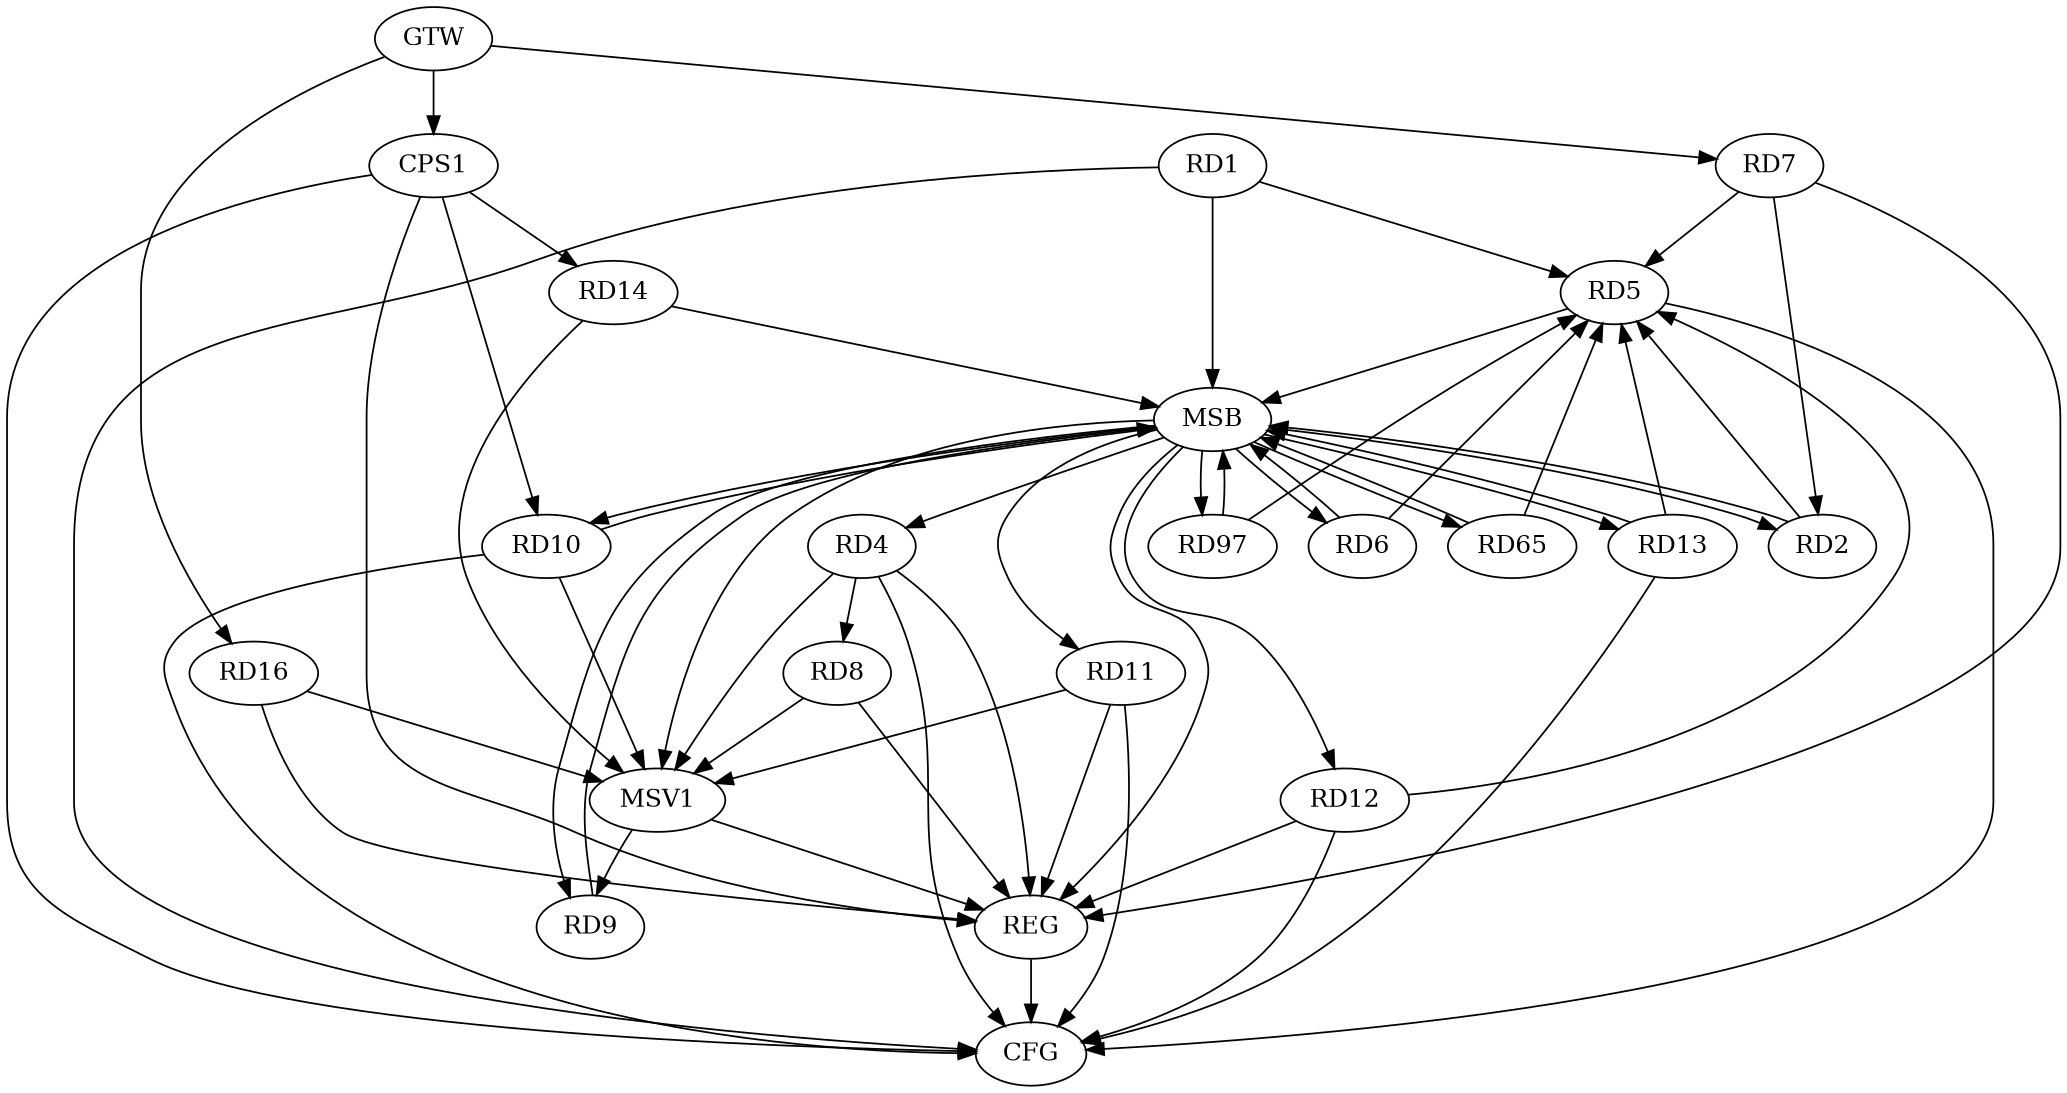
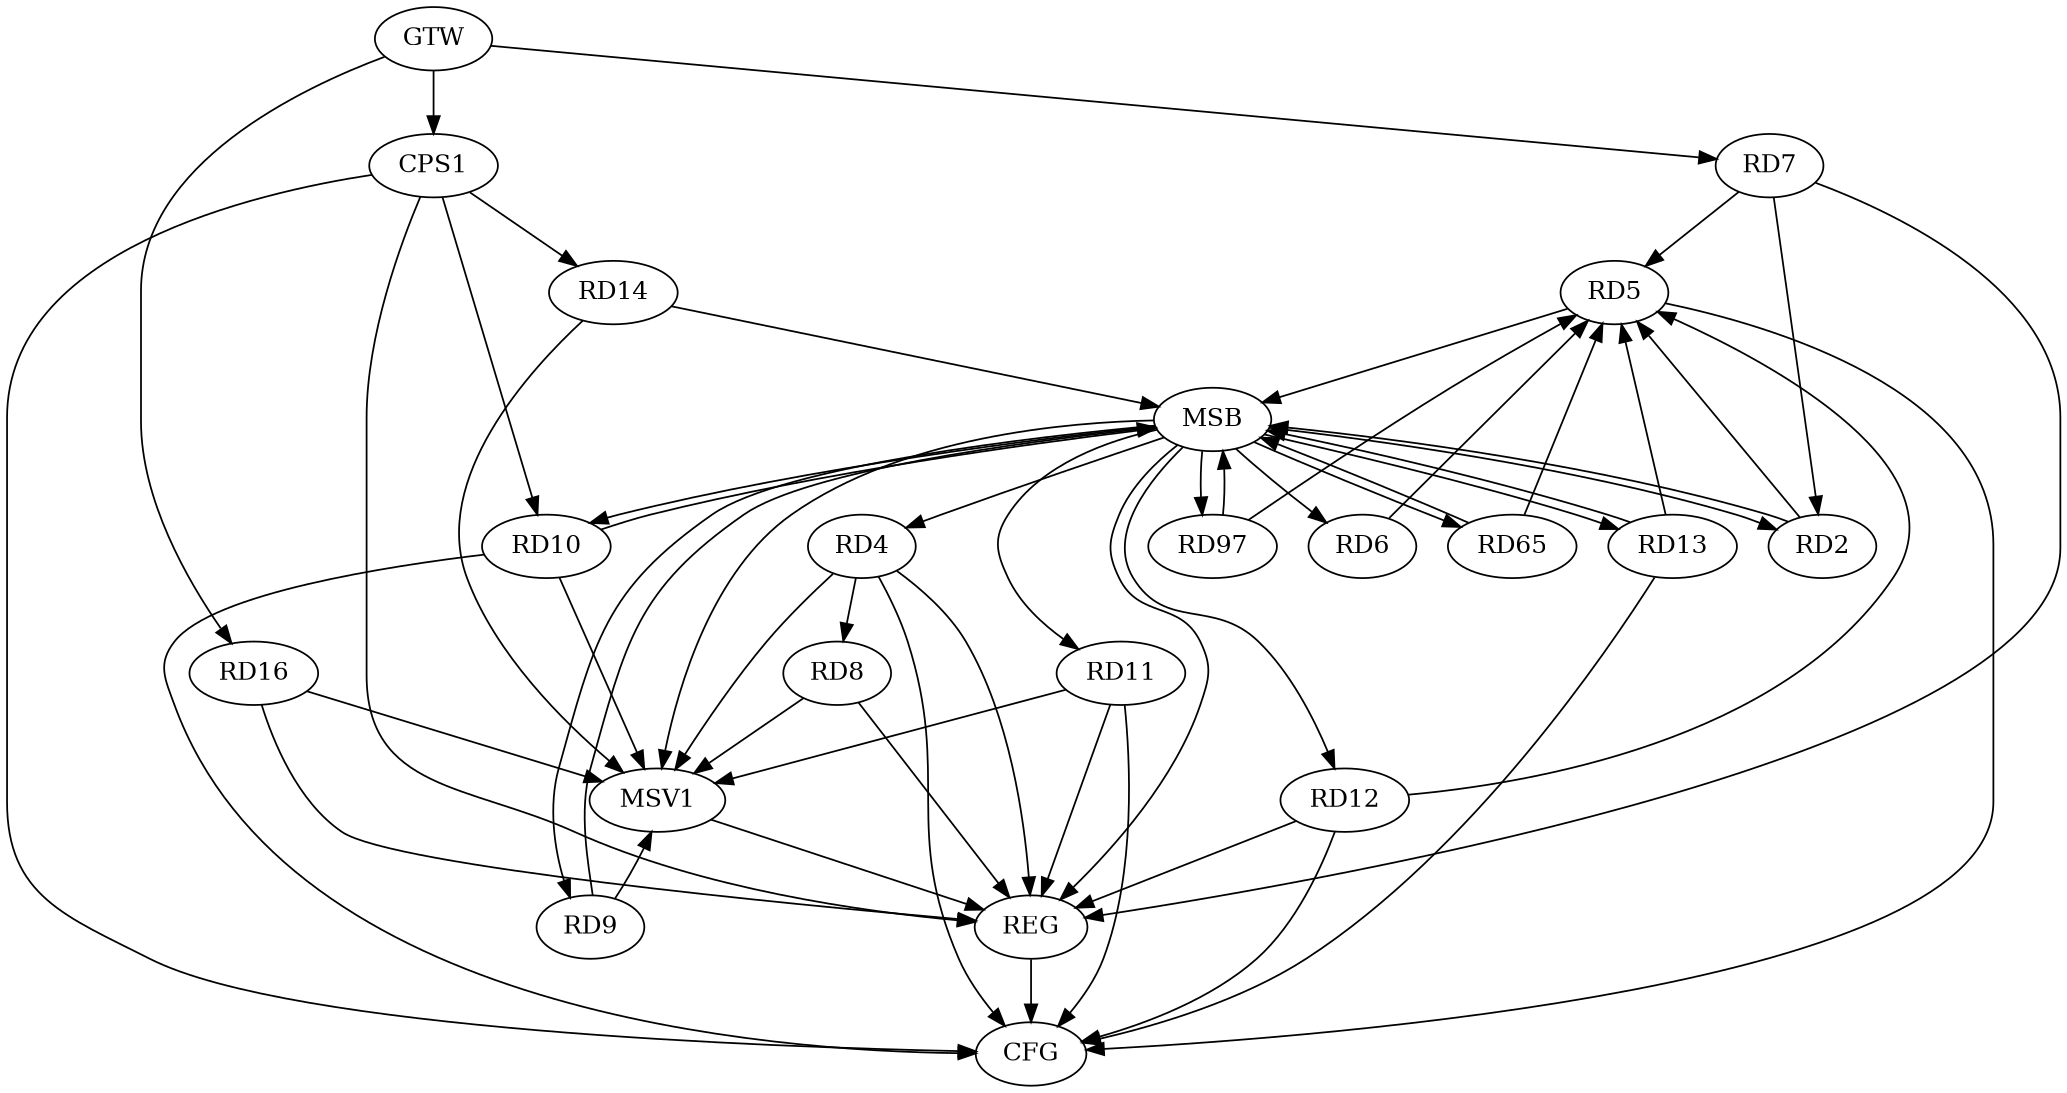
node "RD1": removed
edge "RD6" -> "MSB": removed
edge "MSV1" -> "RD9": reversed
